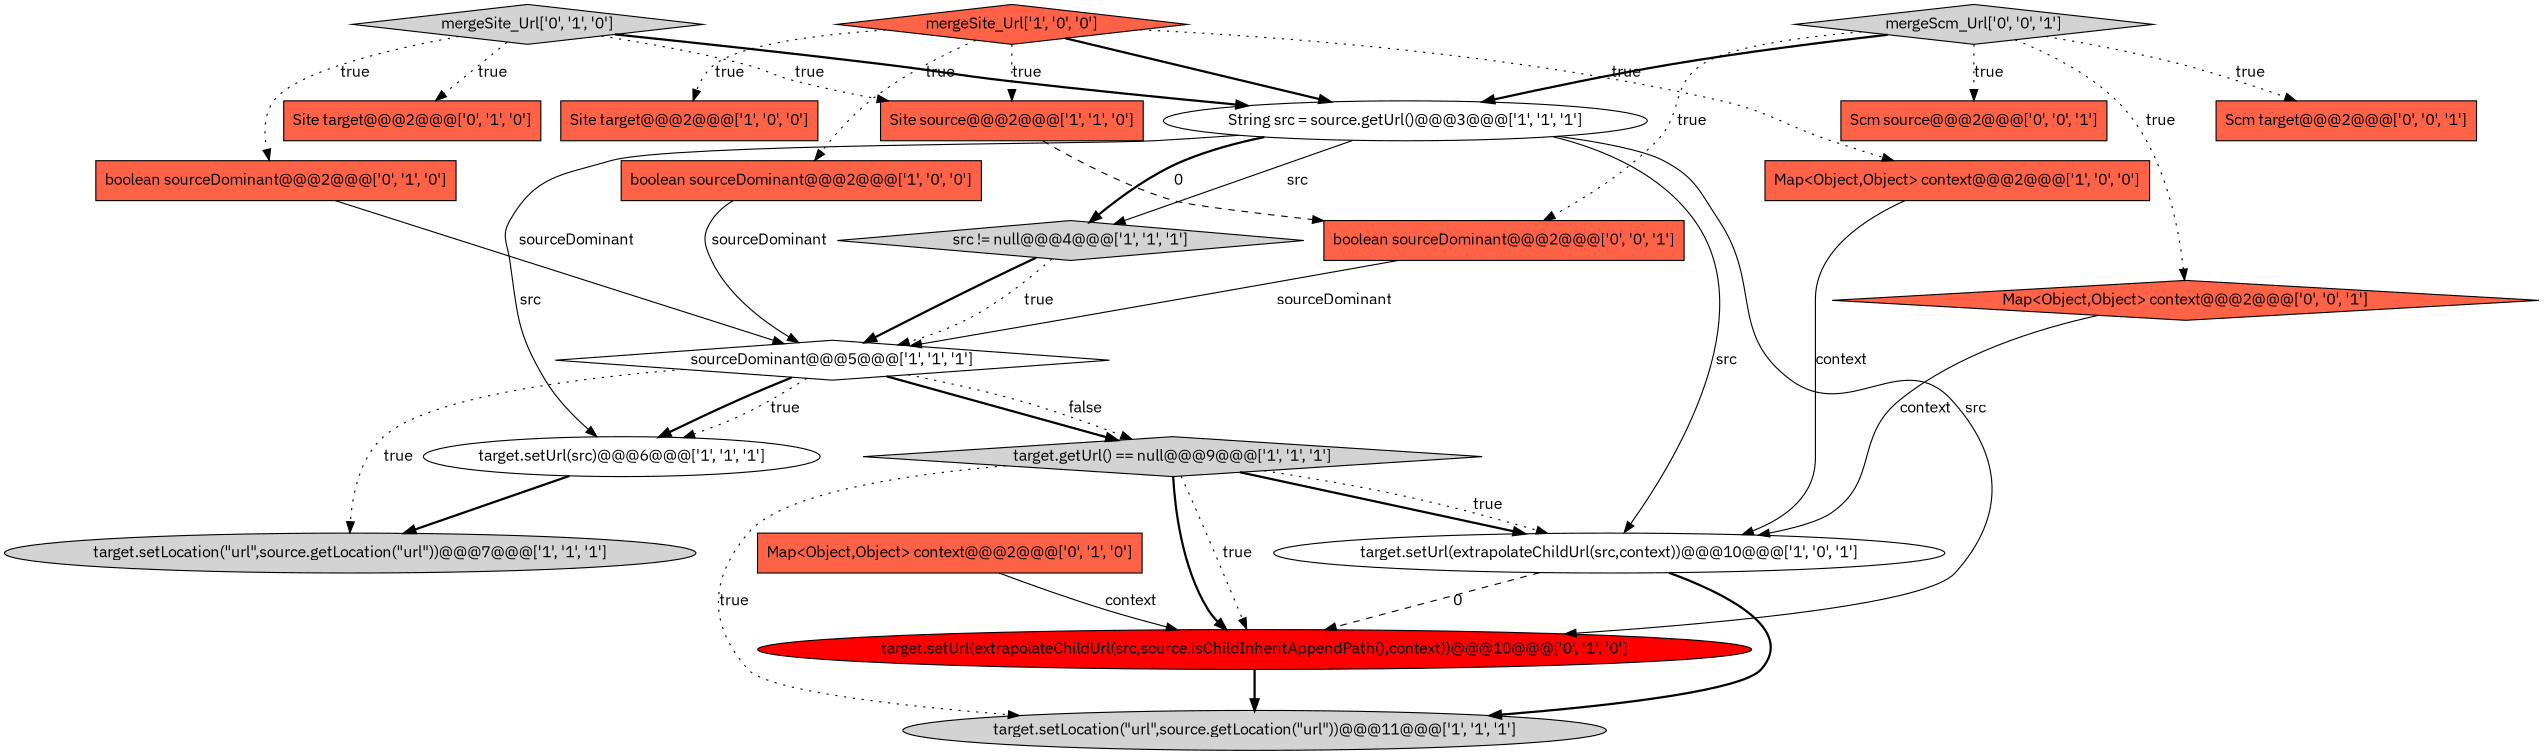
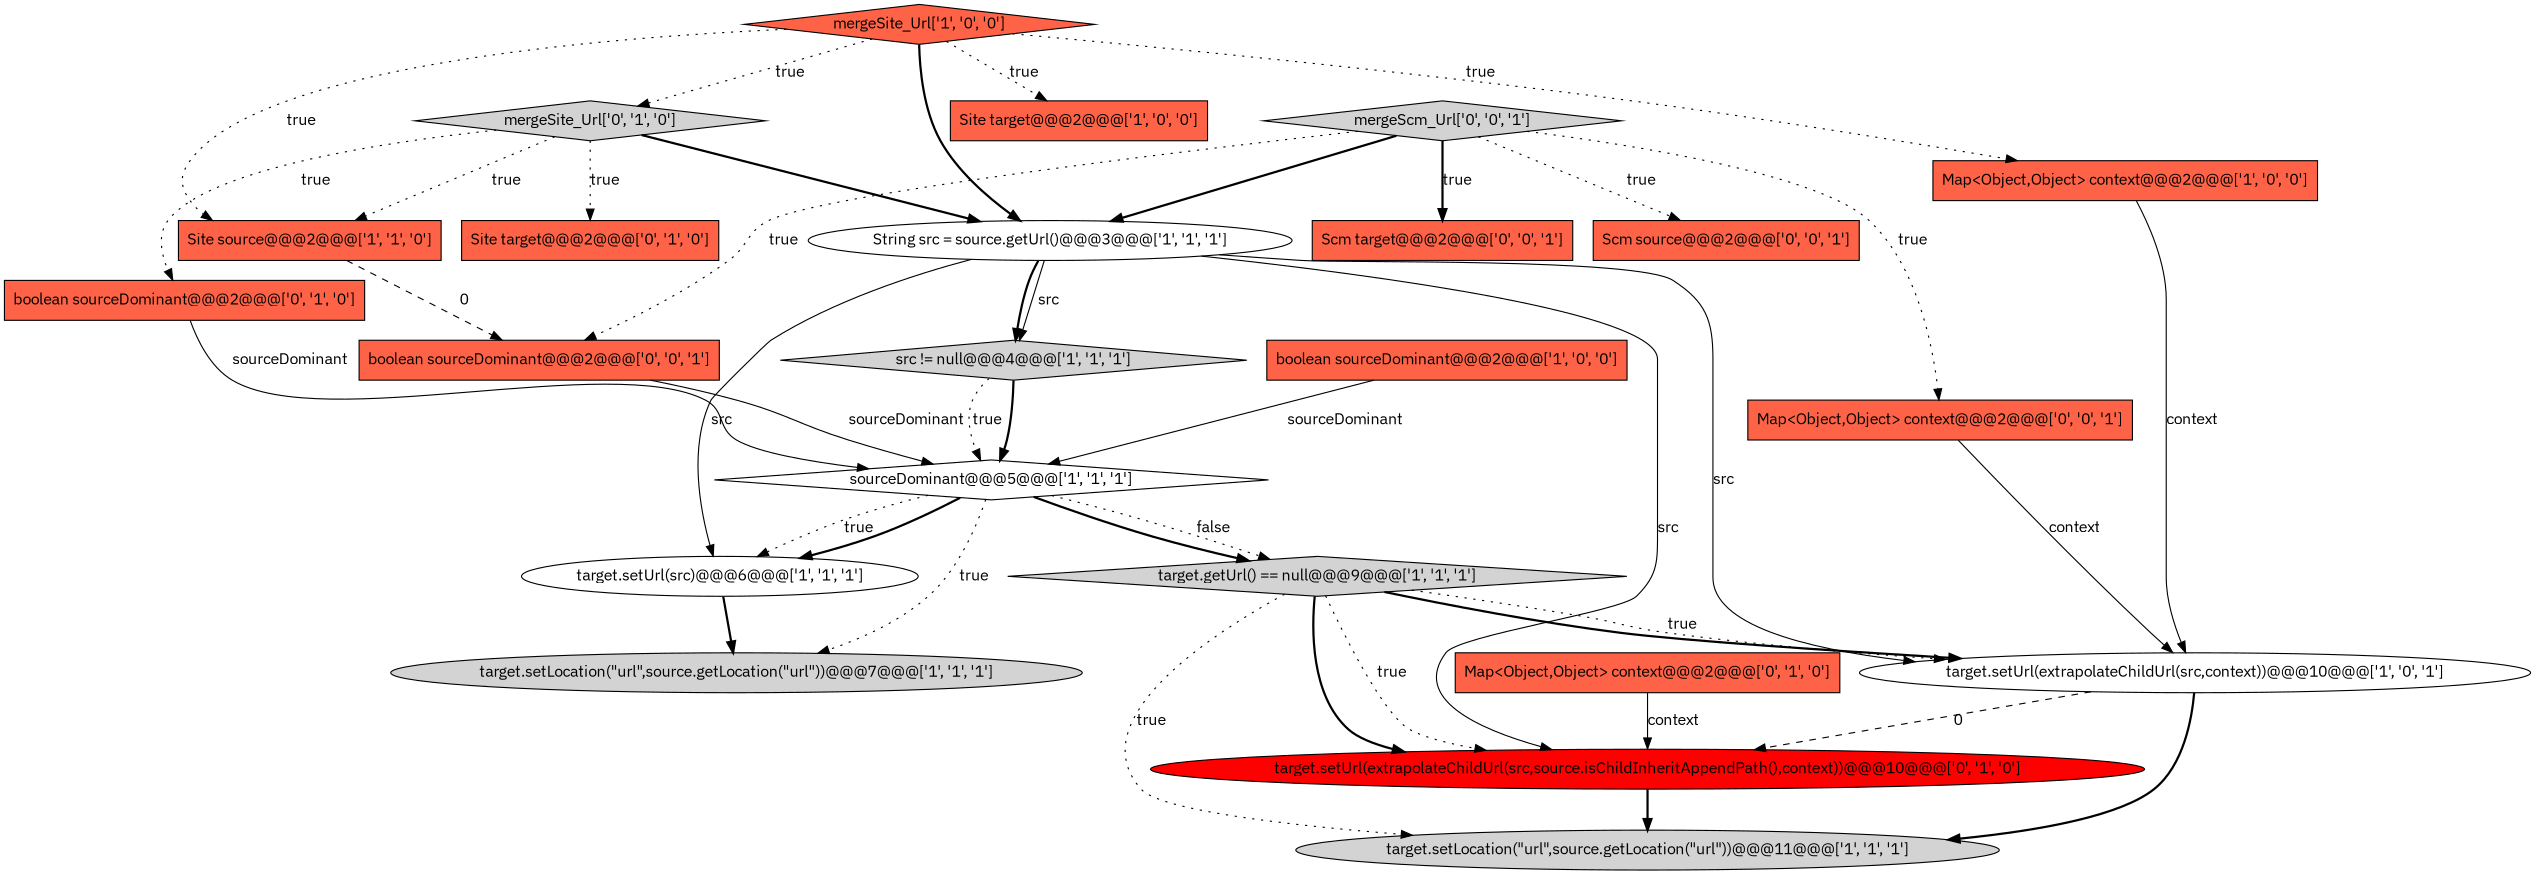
edge "mergeScm_Url['0', '0', '1']" -> "Scm target@@@2@@@['0', '0', '1']": style dotted -> bold
edge "mergeSite_Url['1', '0', '0']" -> "boolean sourceDominant@@@2@@@['1', '0', '0']": now "mergeSite_Url['1', '0', '0']" -> "mergeSite_Url['0', '1', '0']"
node "Map<Object,Object> context@@@2@@@['0', '0', '1']": shape diamond -> box
